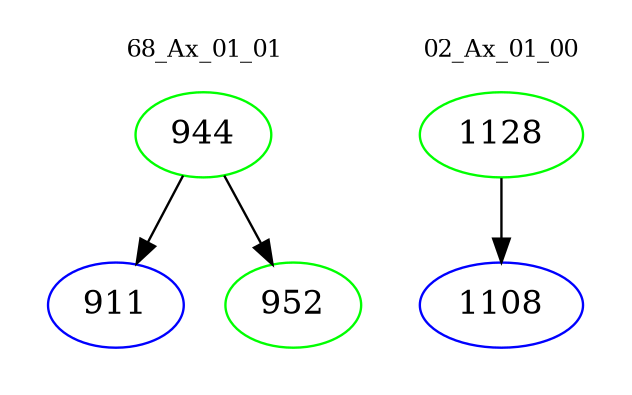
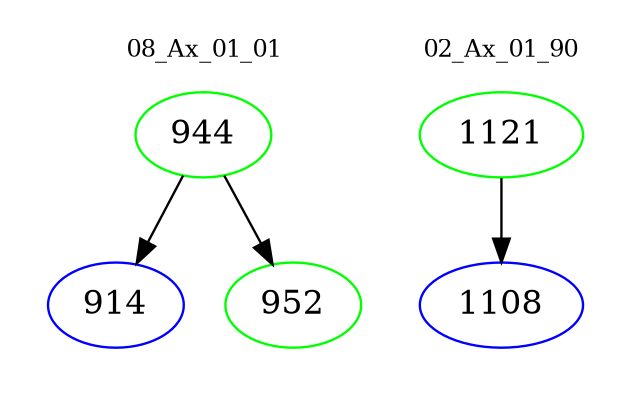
cluster "68_Ax_01_01": label "68_Ax_01_01" -> "08_Ax_01_01"
cluster "02_Ax_01_00": label "02_Ax_01_00" -> "02_Ax_01_90"
node "1128": label "1128" -> "1121"
node "911": label "911" -> "914"
